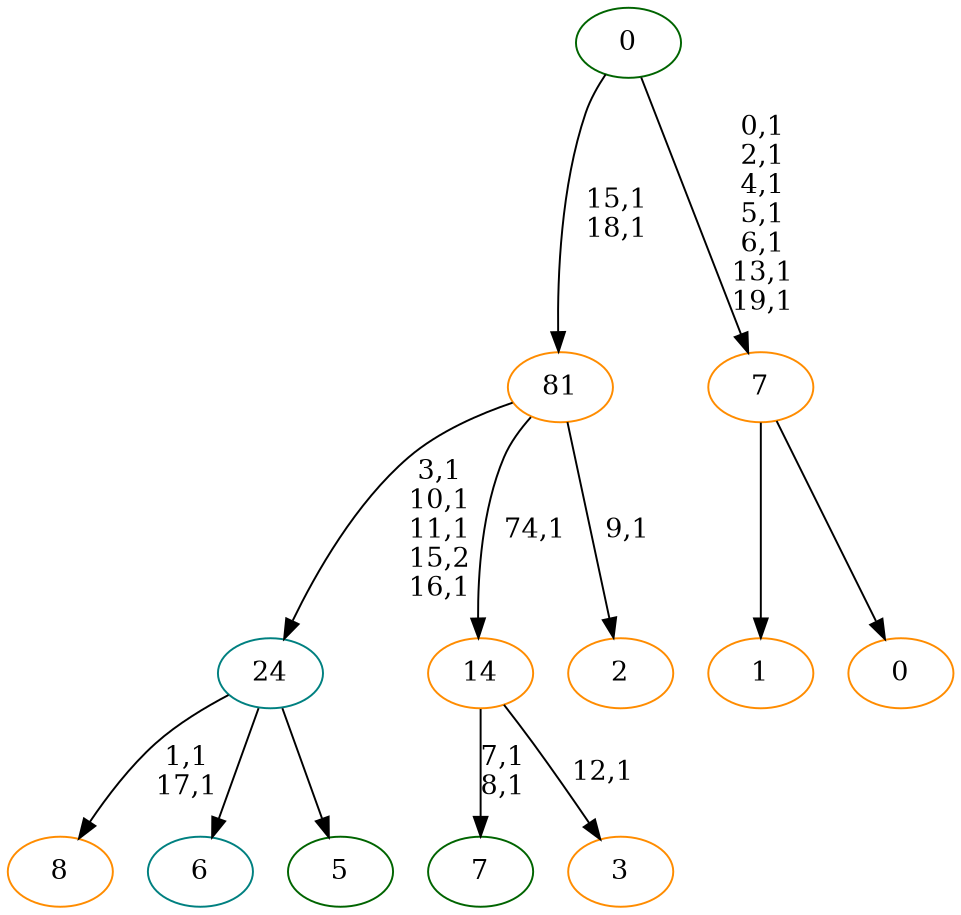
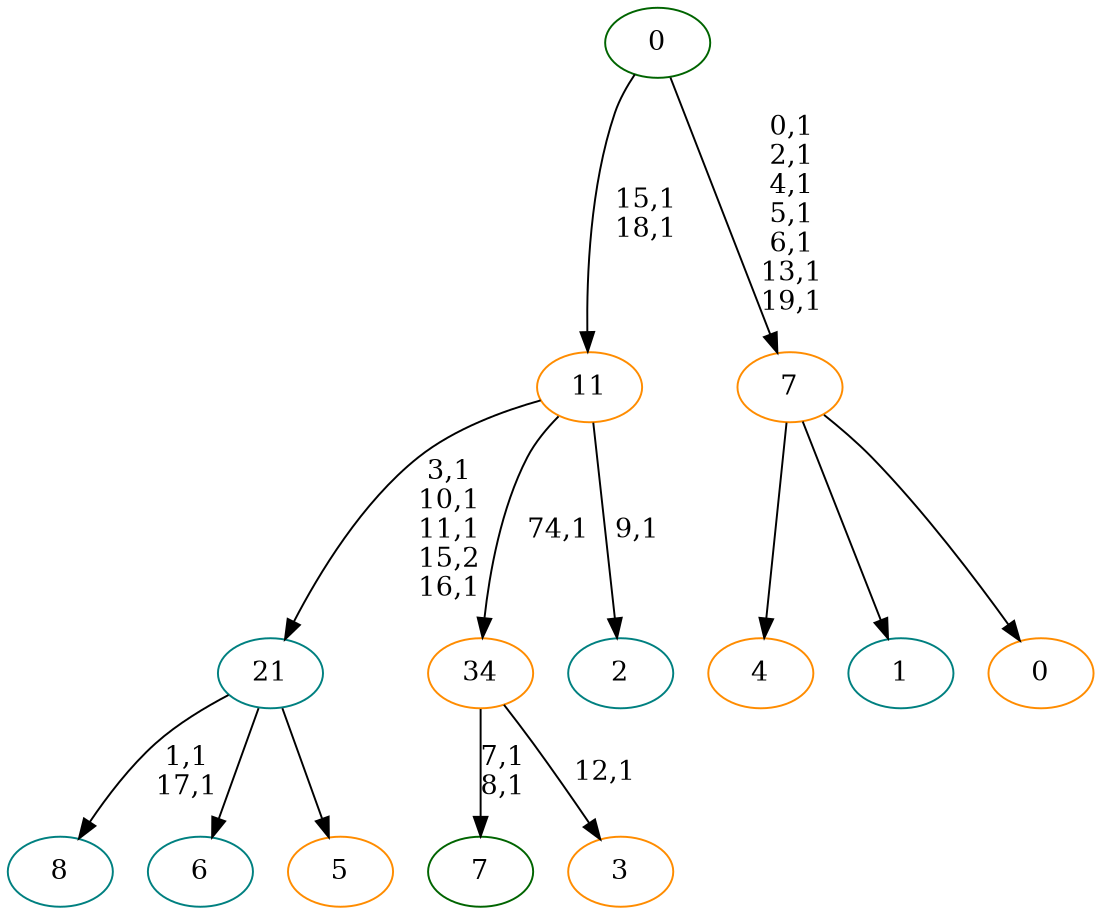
node "81": label "81" -> "11"
node "24": label "24" -> "21"
node "14": label "14" -> "34"
node "2": color darkorange -> teal
node "4": added
node "1": color darkorange -> teal
node "8": color darkorange -> teal
node "5": color darkgreen -> darkorange
